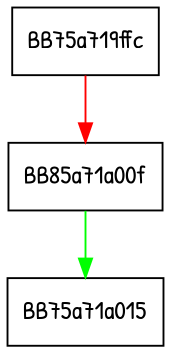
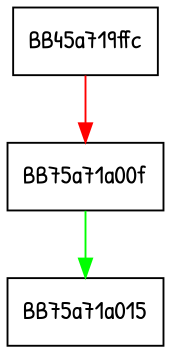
node "BB75a719ffc": label "BB75a719ffc" -> "BB45a719ffc"
node "BB85a71a00f": label "BB85a71a00f" -> "BB75a71a00f"
